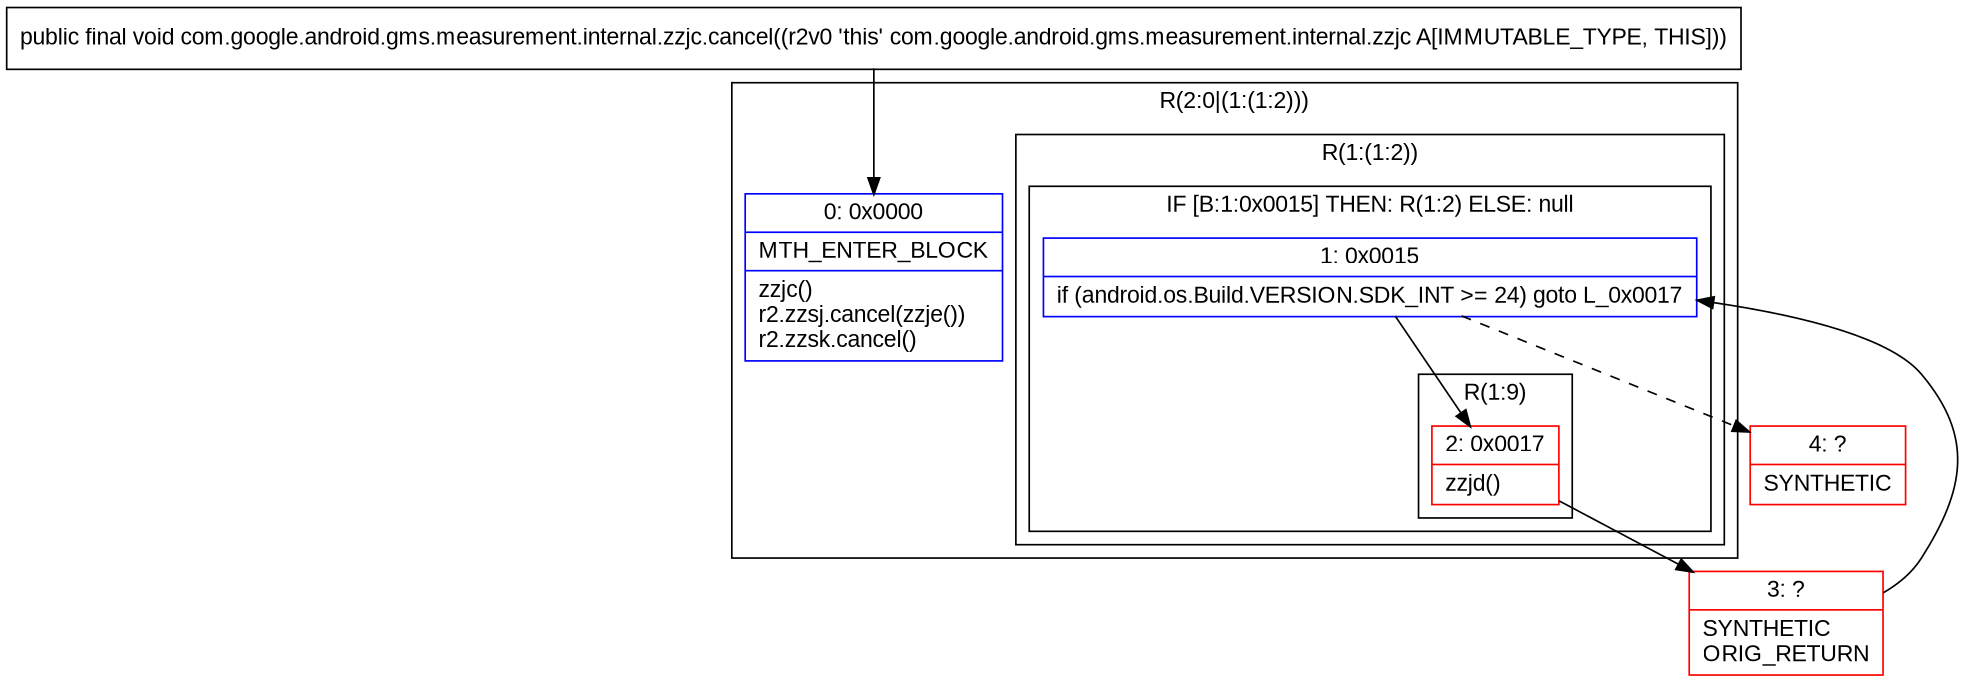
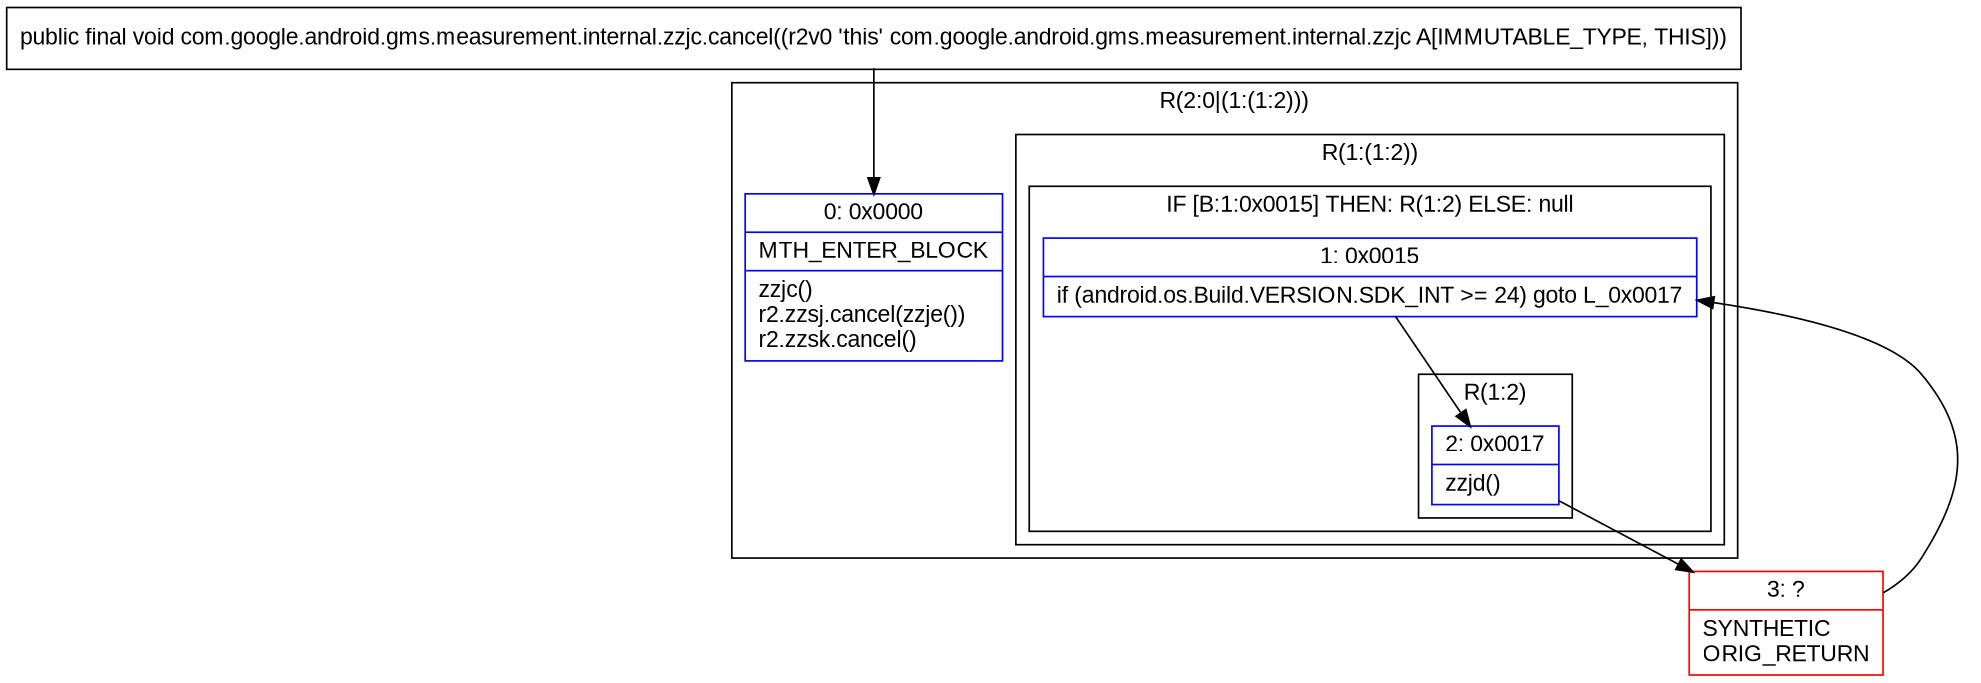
cluster "R(1:9)": label "R(1:9)" -> "R(1:2)"
node "2: 0x0017": color red -> blue
node "4: ?": removed
